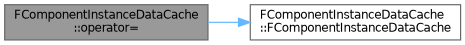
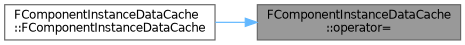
edge "FComponentInstanceDataCache ::operator=" -> "FComponentInstanceDataCache ::FComponentInstanceDataCache": reversed
